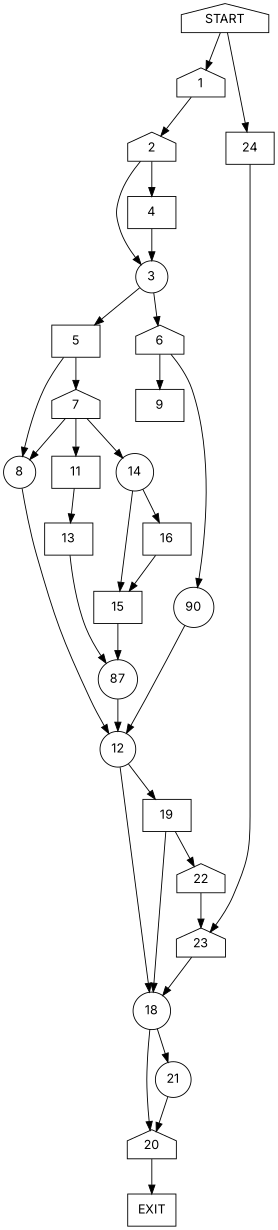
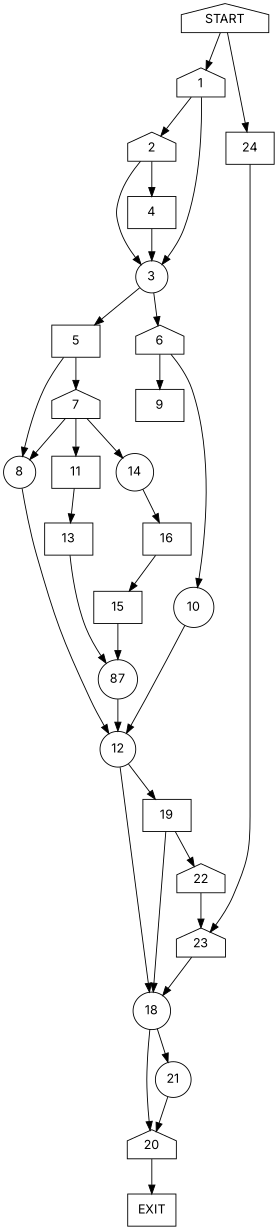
edge "1" -> "3": added
edge "14" -> "15": removed
node "90": label "90" -> "10"
